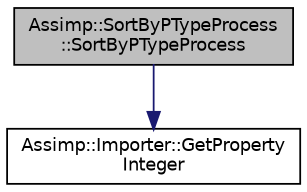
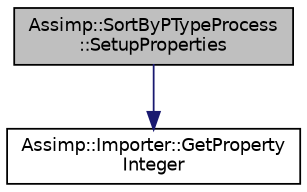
node "Assimp::SortByPTypeProcess ::SortByPTypeProcess": label "Assimp::SortByPTypeProcess ::SortByPTypeProcess" -> "Assimp::SortByPTypeProcess ::SetupProperties"
